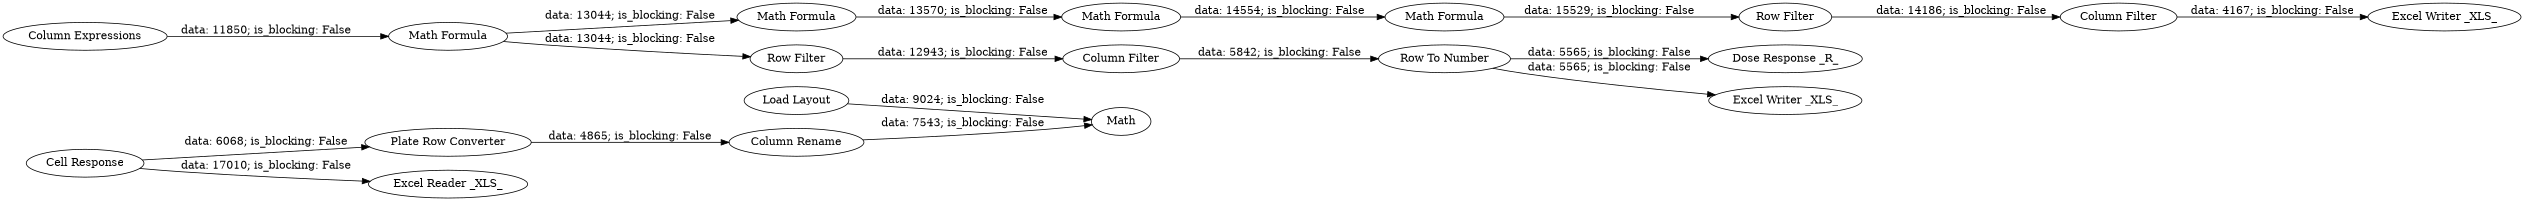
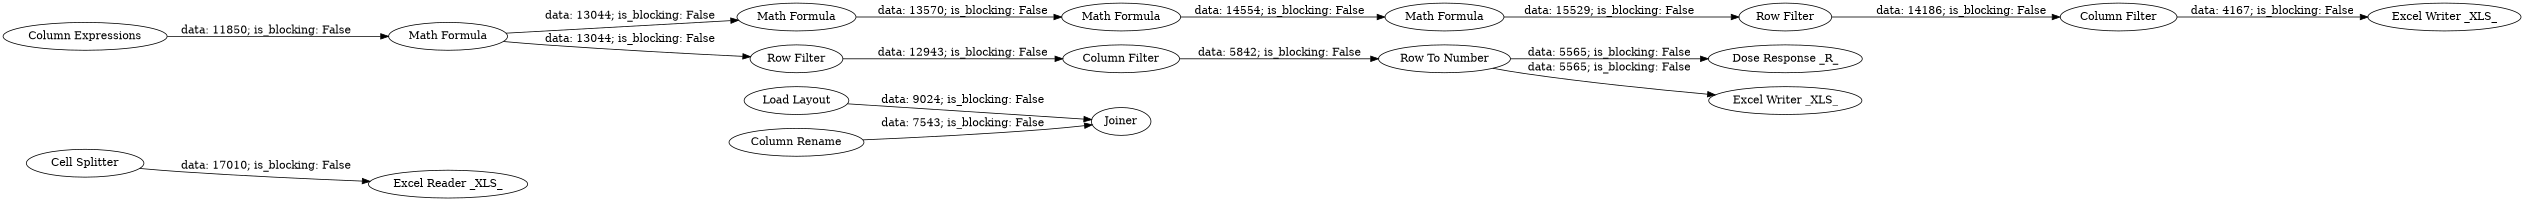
node "Math": label "Math" -> "Joiner"
node "Plate Row Converter": removed
node "Cell Response": label "Cell Response" -> "Cell Splitter"
